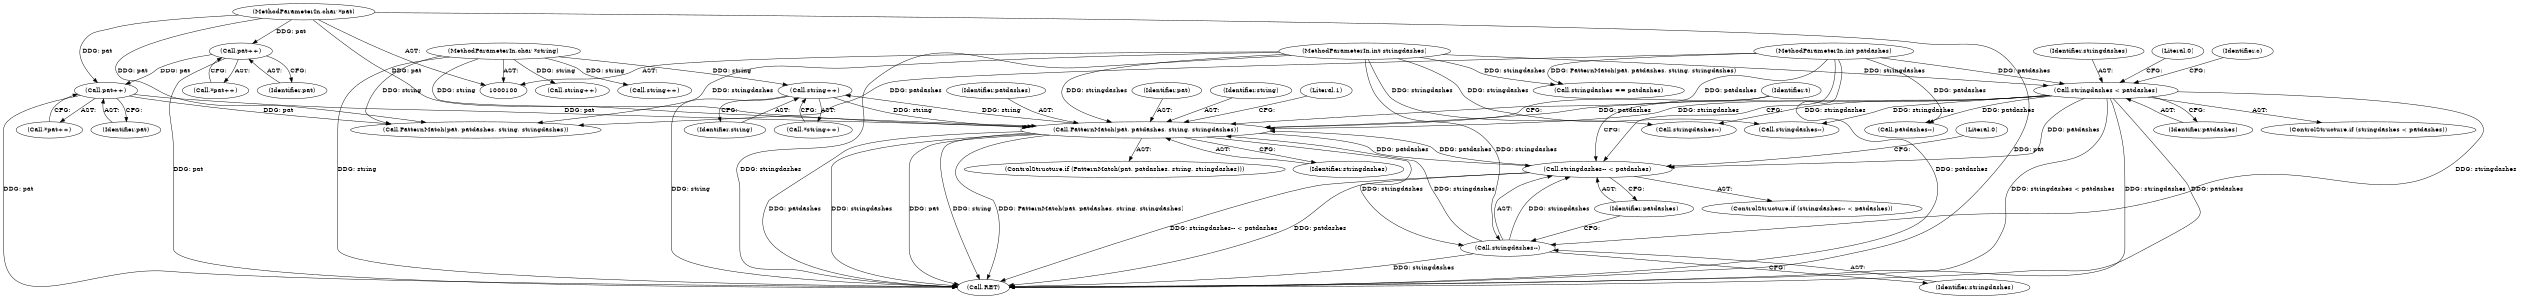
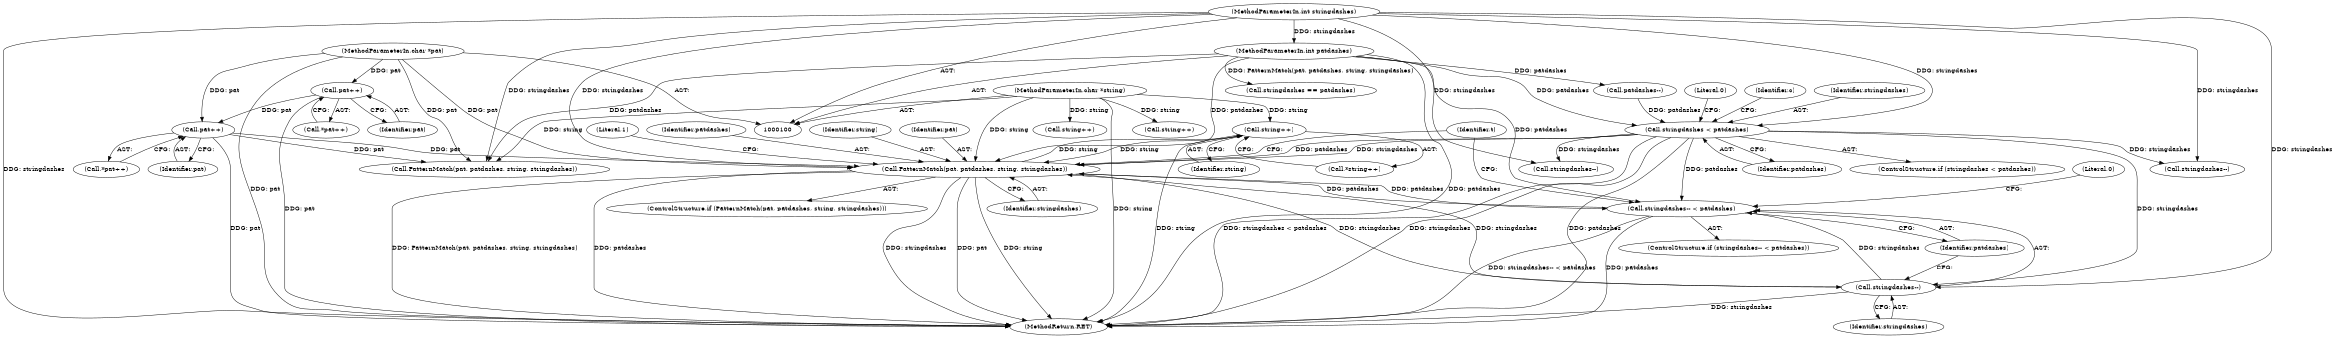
edge "(MethodParameterIn,int stringdashes)" -> "(Call,stringdashes == patdashes)": now "(MethodParameterIn,int stringdashes)" -> "(MethodParameterIn,int patdashes)"
edge "(MethodParameterIn,int patdashes)" -> "1000100": added, label "AST:"
edge "(Call,stringdashes < patdashes)" -> "(Call,patdashes--)": reversed
edge "(MethodParameterIn,int patdashes)" -> "(Call,stringdashes-- < patdashes)": label "CFG: " -> "DDG: patdashes"
node "(Call,RET)": label "(Call,RET)" -> "(MethodReturn,RET)"
